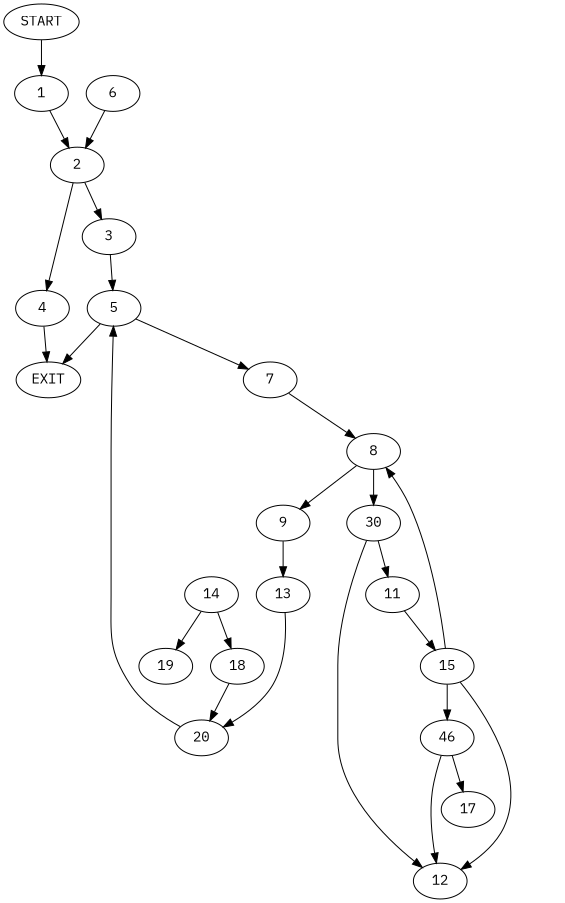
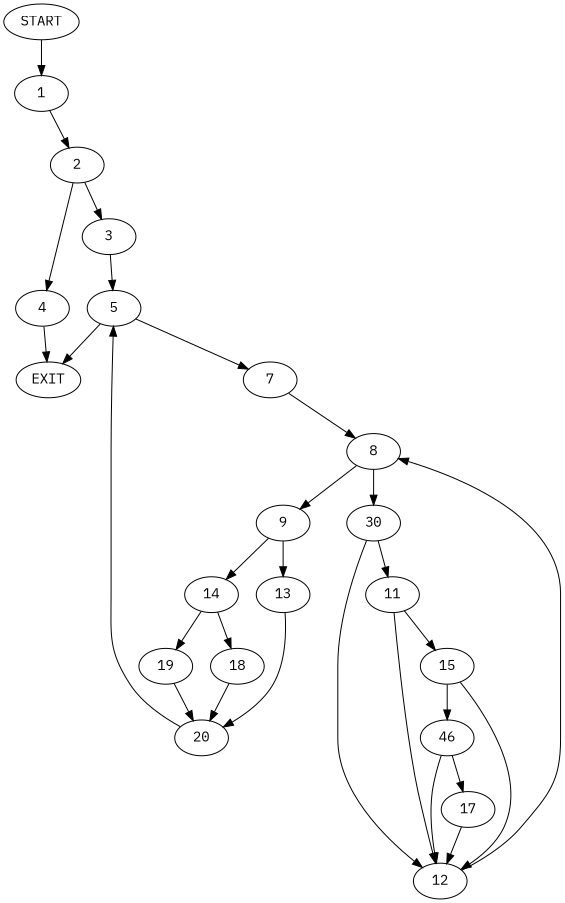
node "6": removed
edge "9" -> "14": added
edge "15" -> "8": now "12" -> "8"
edge "19" -> "20": added
edge "11" -> "12": added
edge "17" -> "12": added
